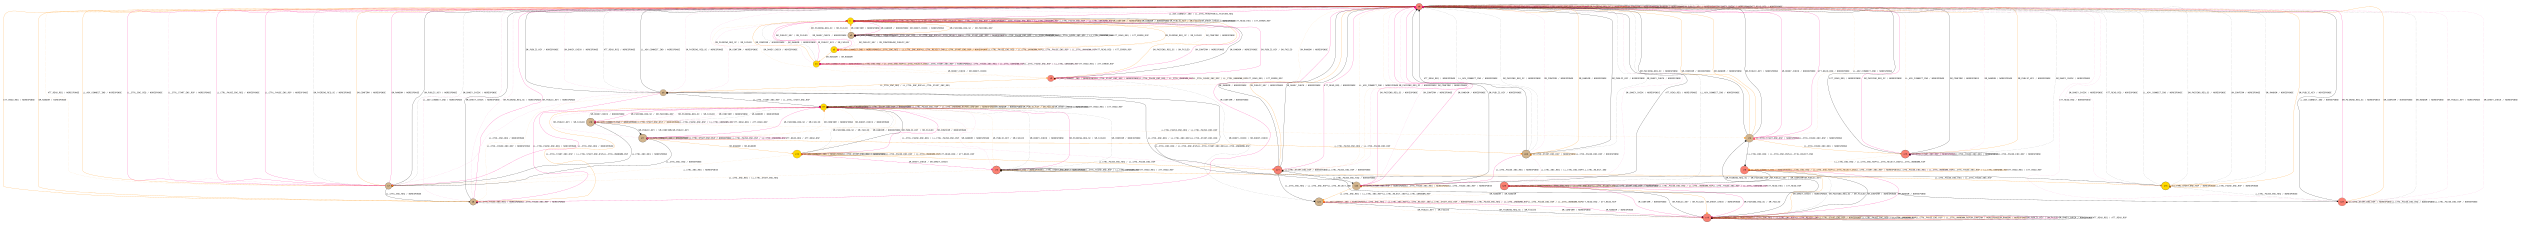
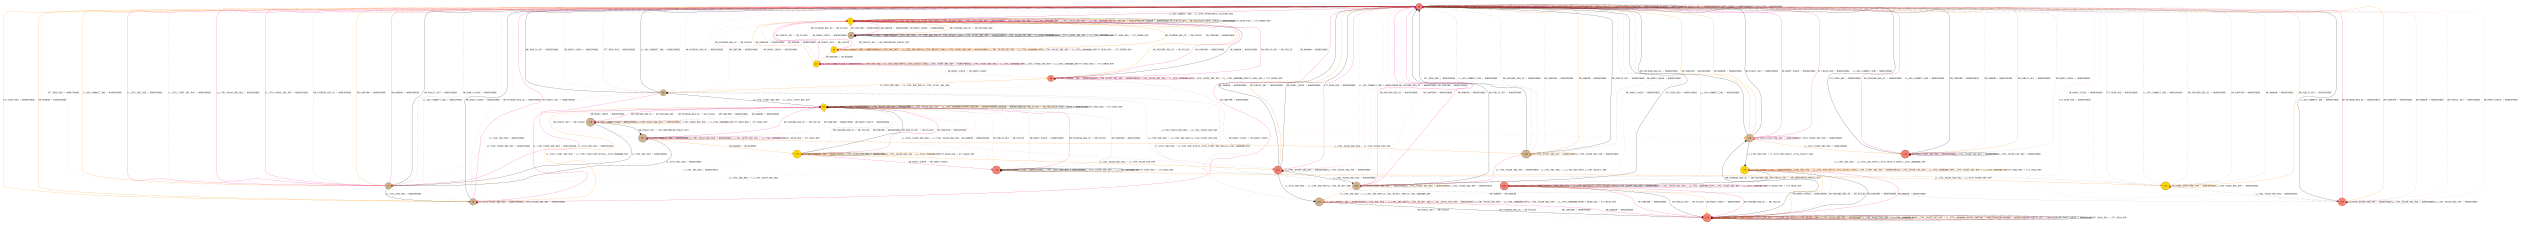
node "s18": fillcolor salmon -> gold
edge "s16" -> "s6": style solid -> dotted
edge "s37" -> "s6": style solid -> dotted
